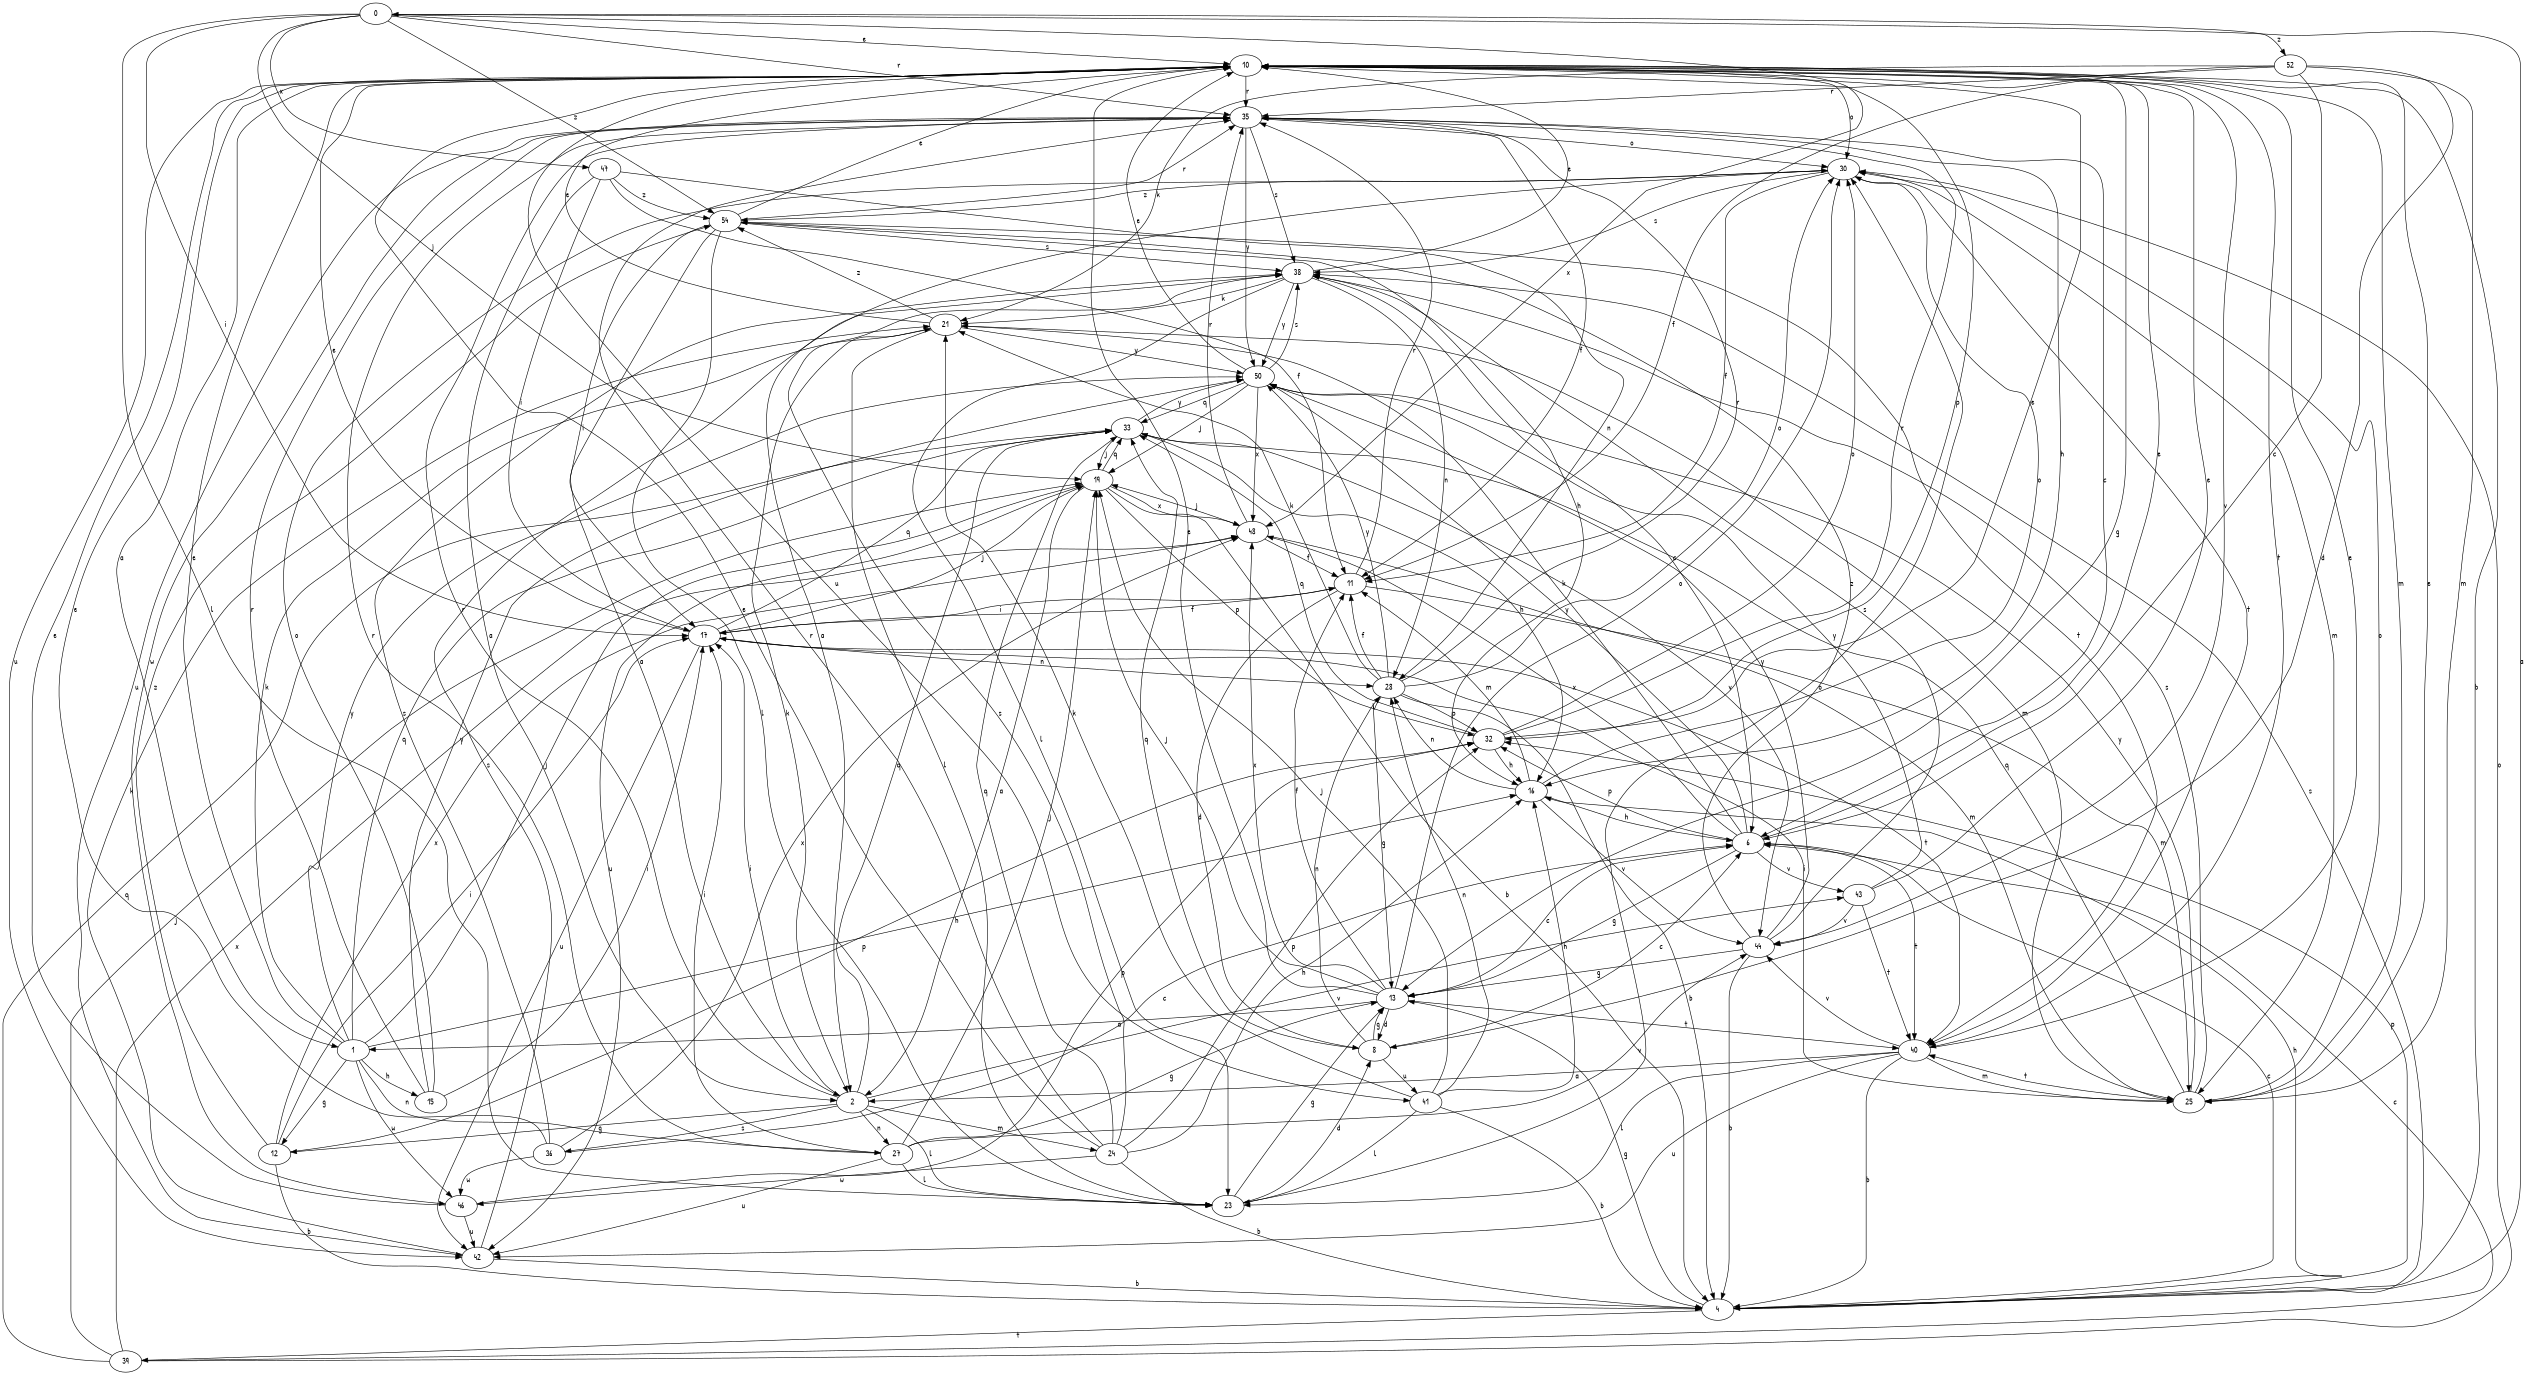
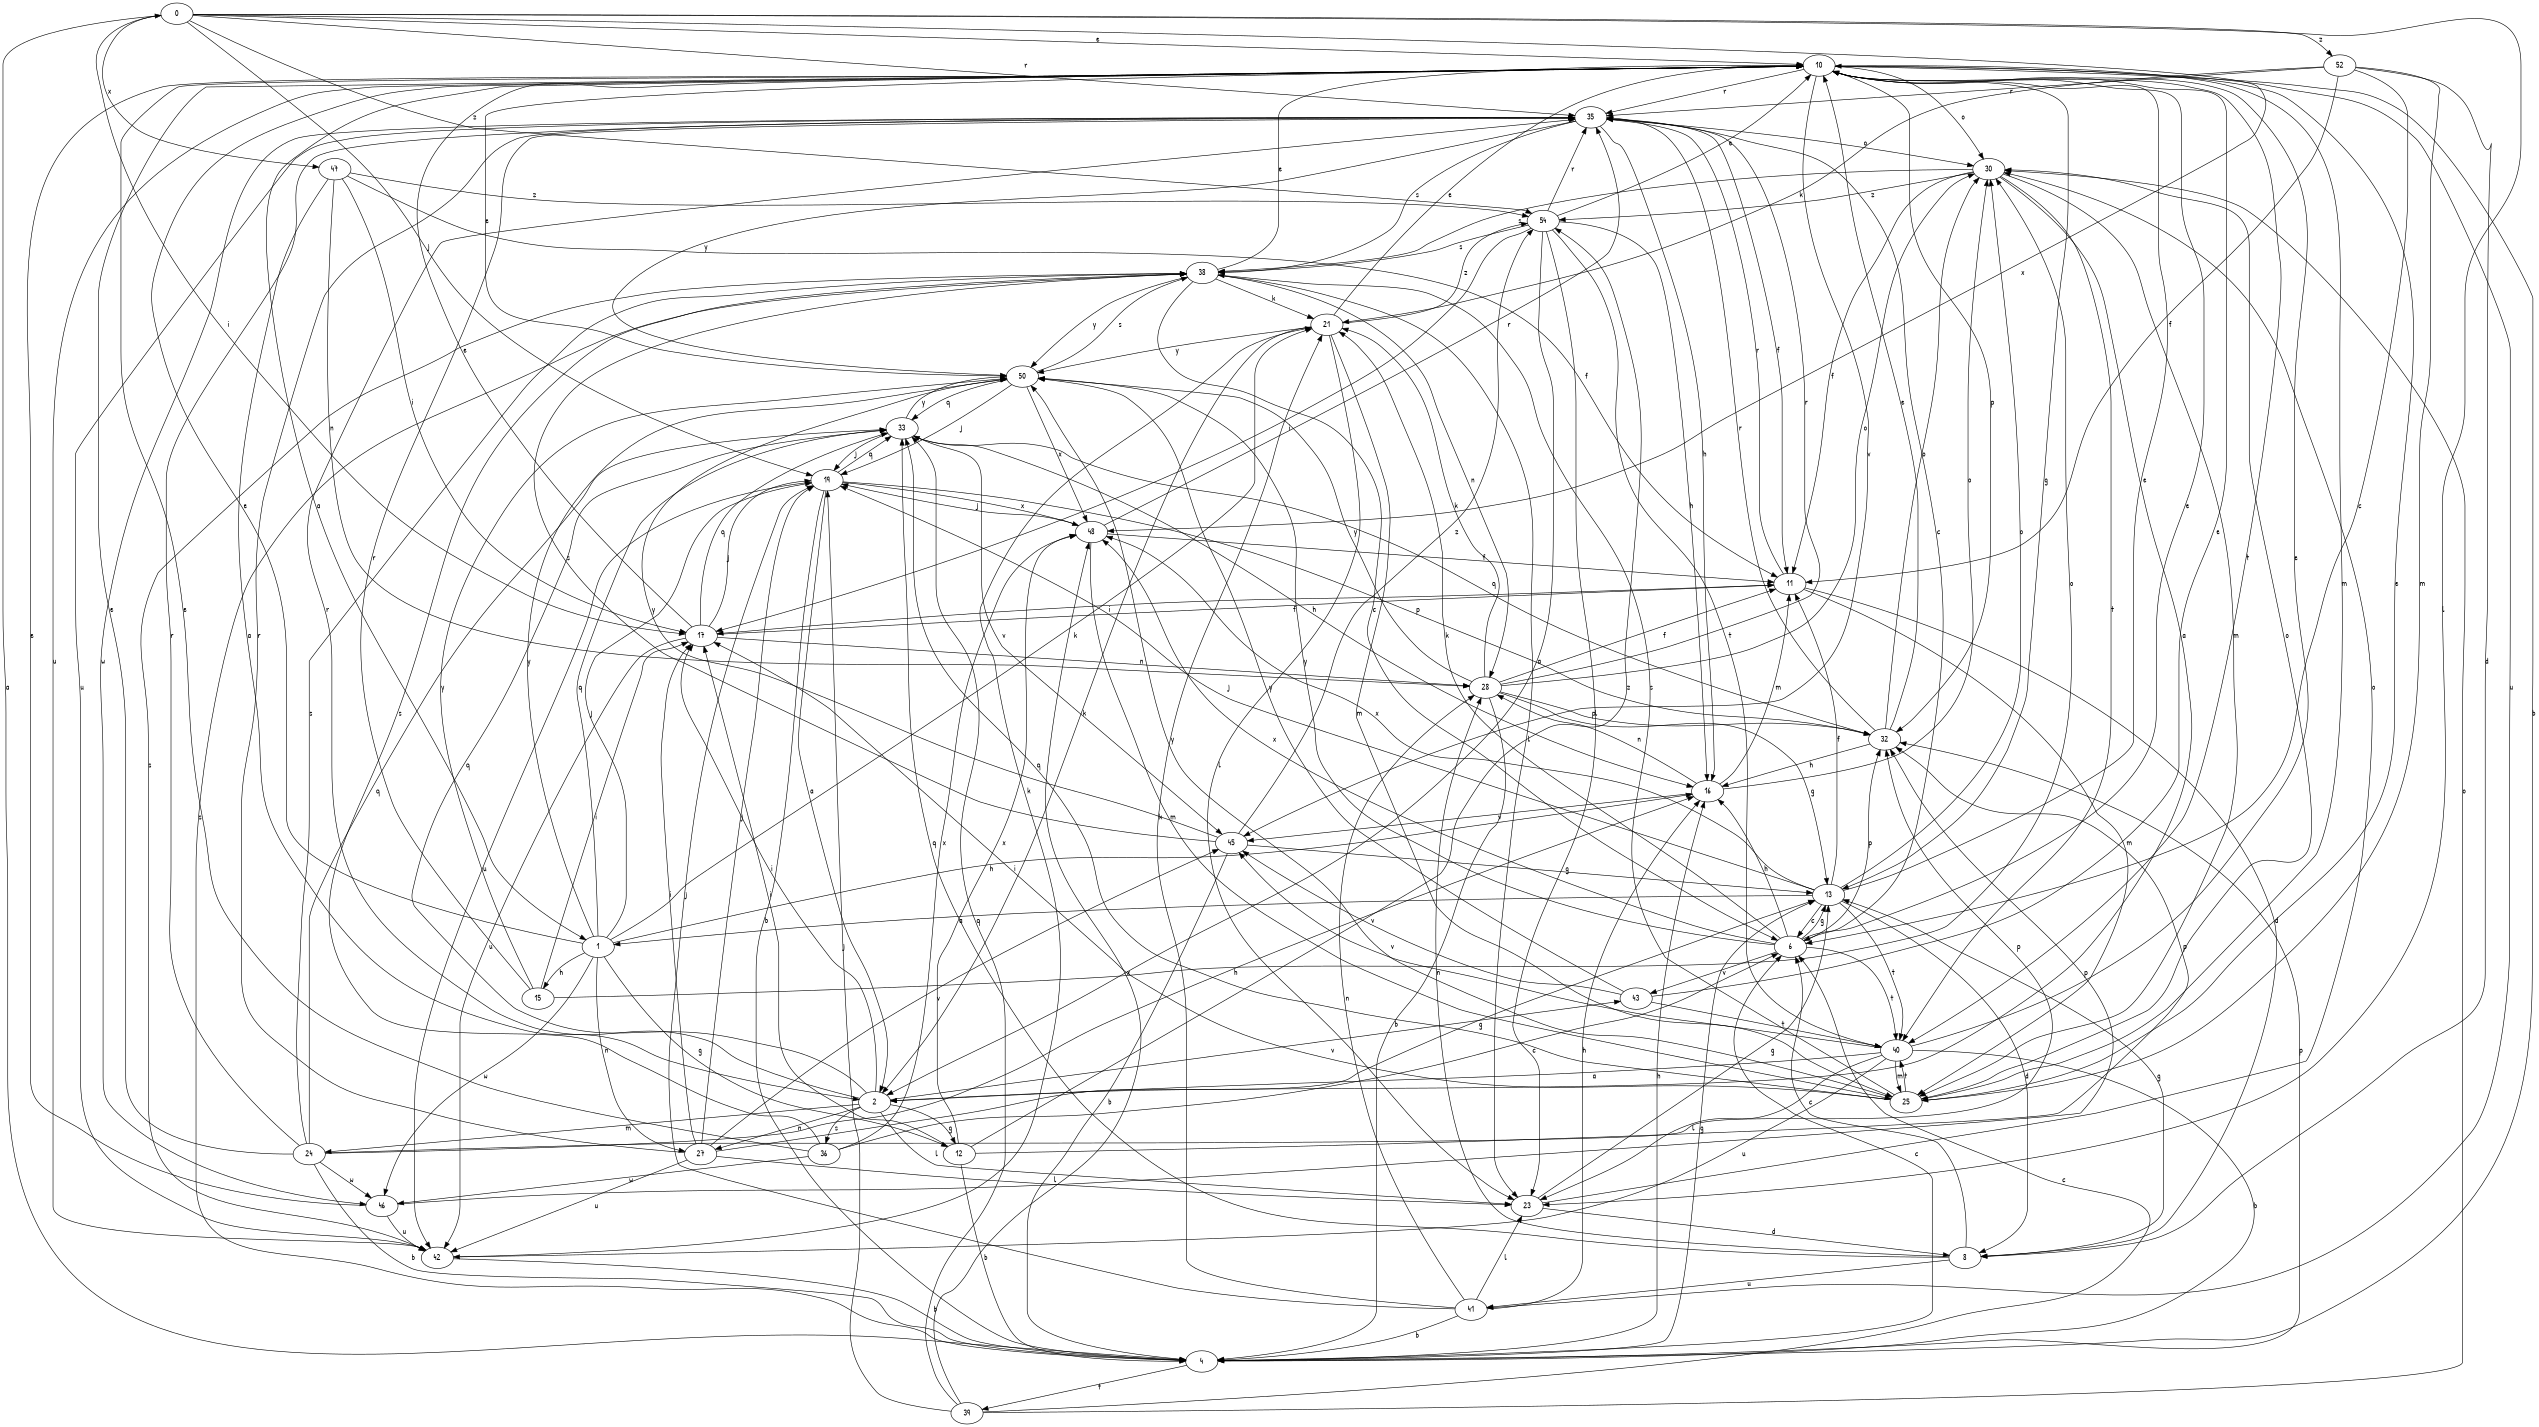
edge "17" -> "40": removed, label "t"
edge "16" -> "6": reversed
node "44": label "44" -> "45"
